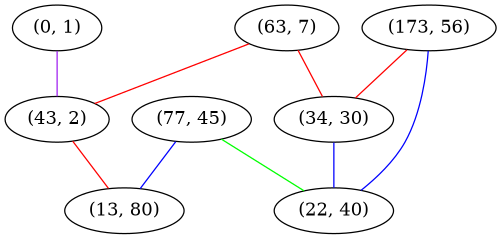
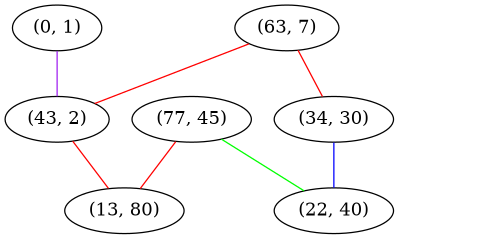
node "(173, 56)": removed
edge "(77, 45)" -- "(13, 80)": color blue -> red
